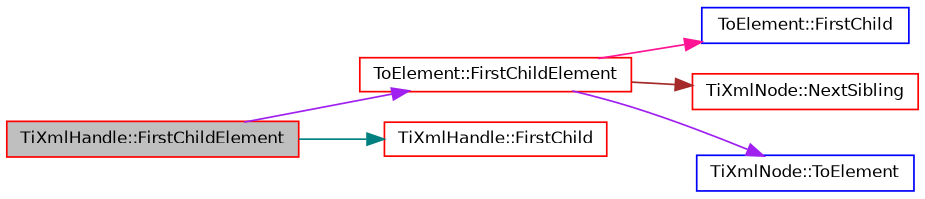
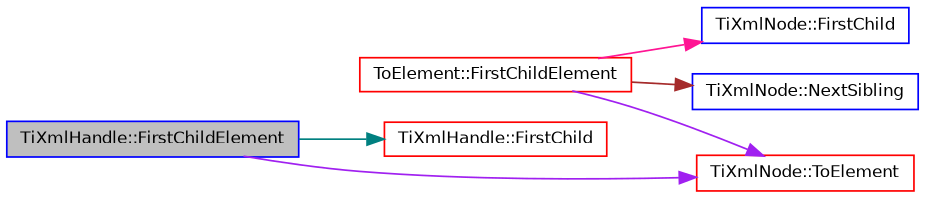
node "ToElement::FirstChild": label "ToElement::FirstChild" -> "TiXmlNode::FirstChild"
node "TiXmlNode::NextSibling": color red -> blue
edge "TiXmlHandle::FirstChildElement" -> "ToElement::FirstChildElement": now "TiXmlHandle::FirstChildElement" -> "TiXmlNode::ToElement"
node "TiXmlHandle::FirstChildElement": color red -> blue
node "TiXmlNode::ToElement": color blue -> red
